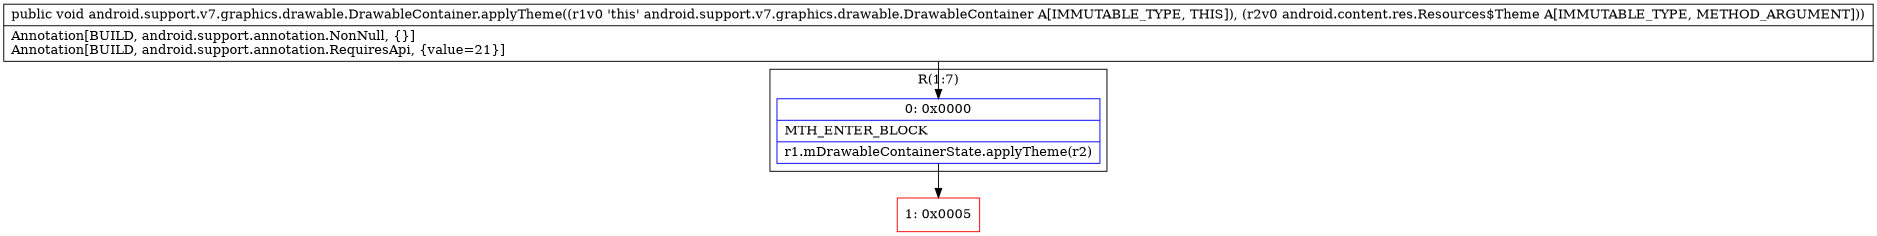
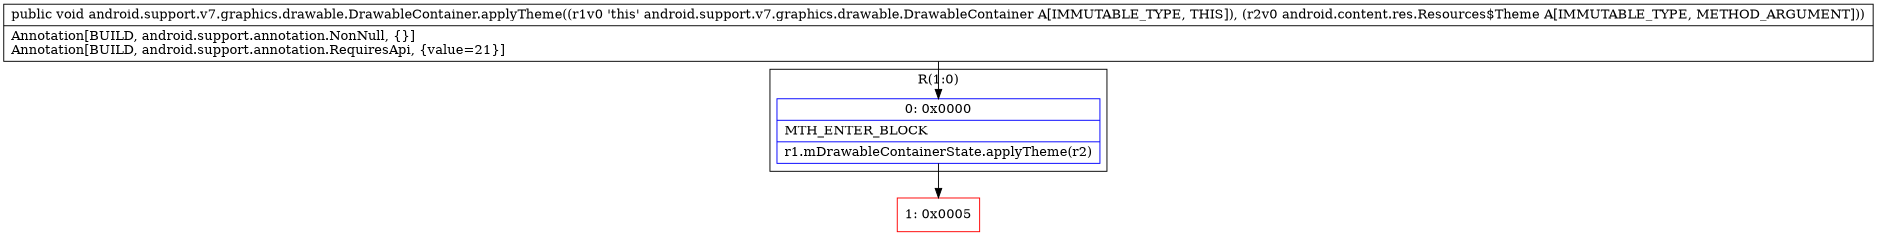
cluster "R(1:7)": label "R(1:7)" -> "R(1:0)"
